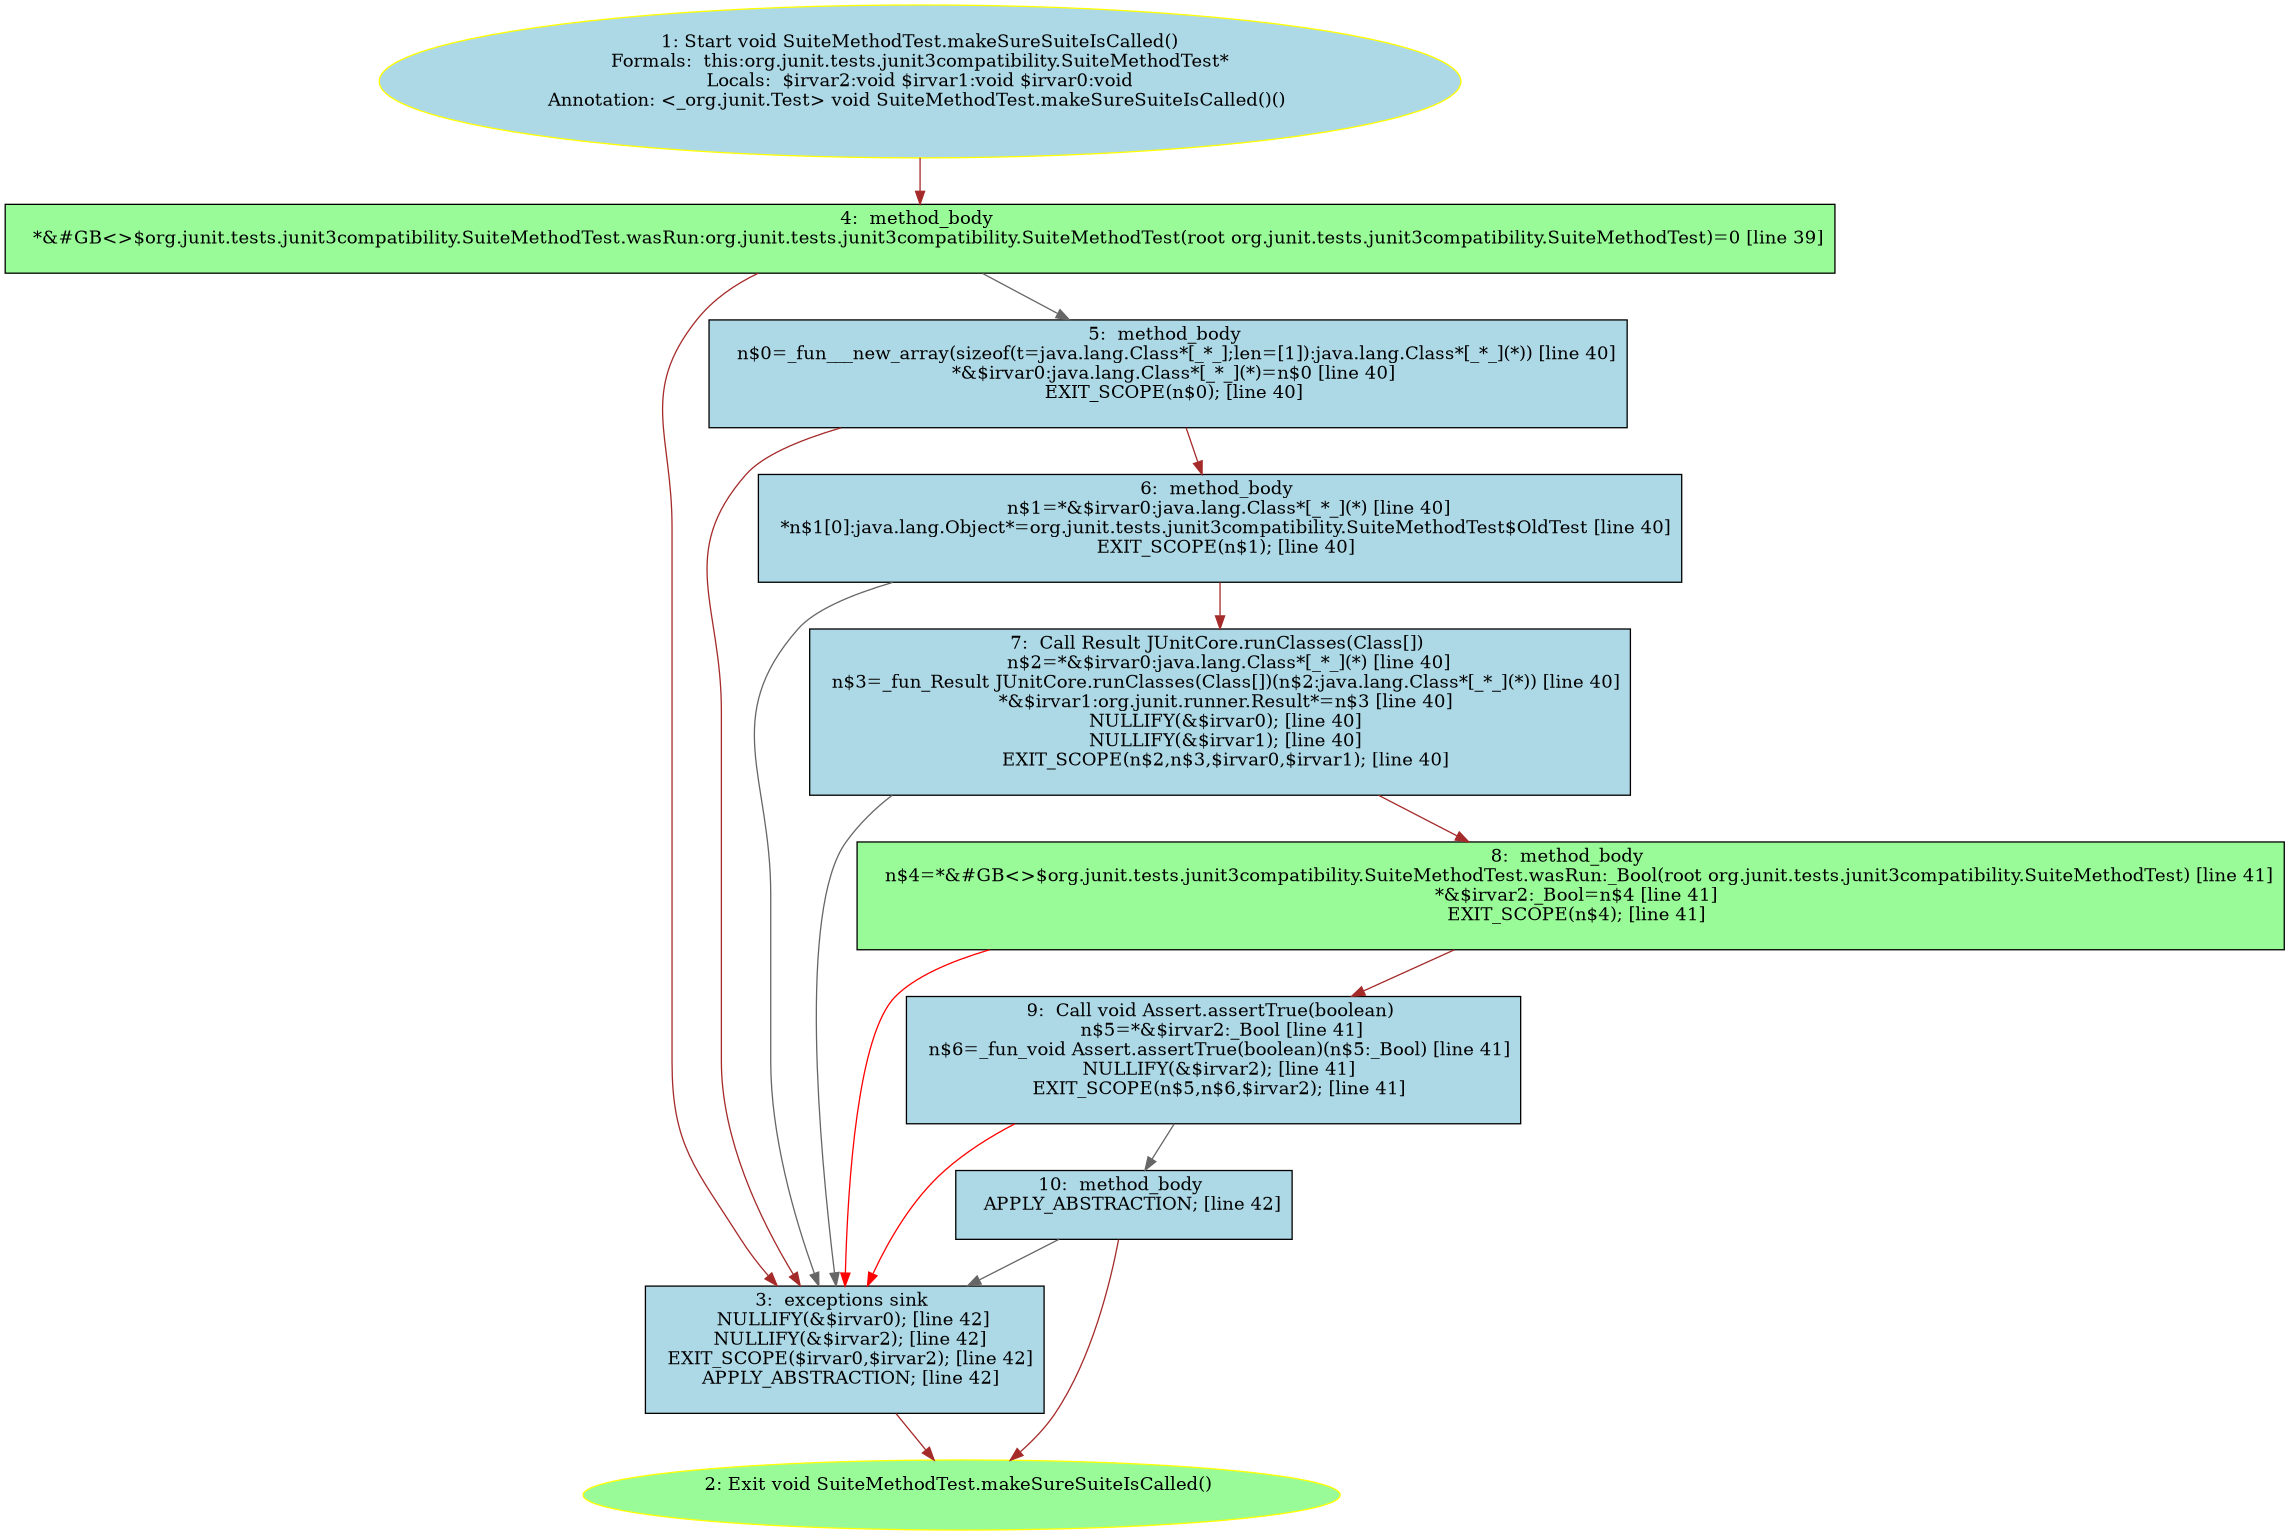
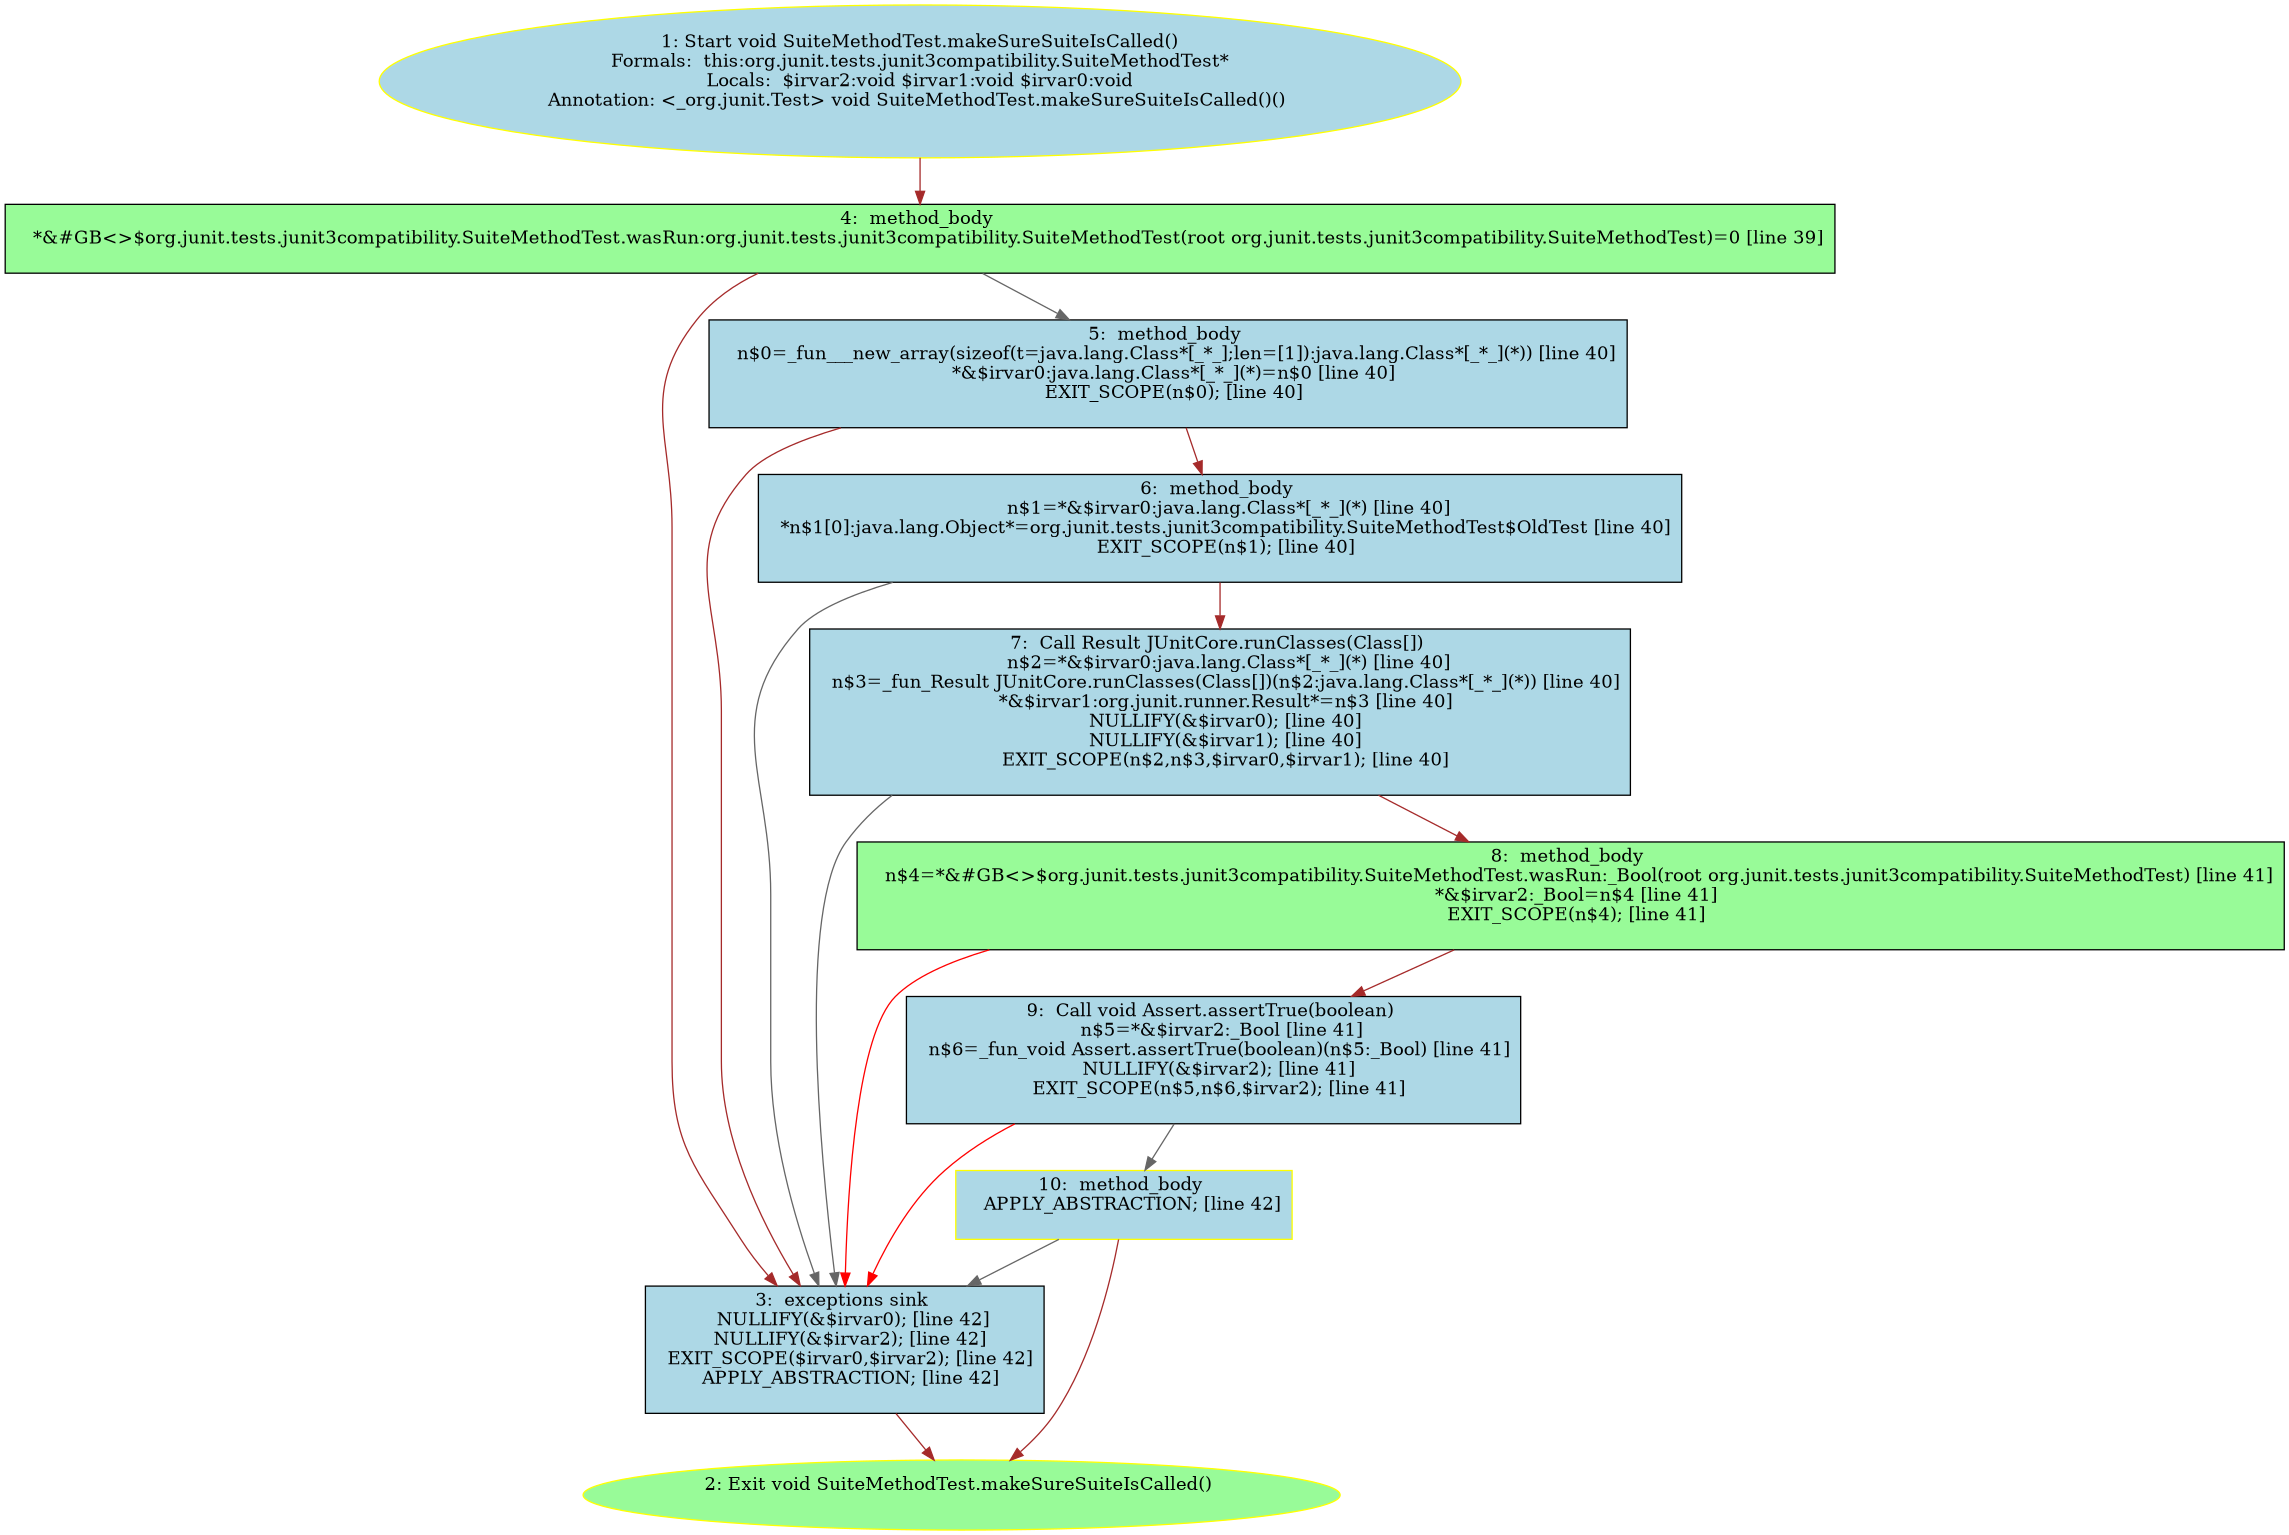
node "10:  method_body APPLY_ABSTRACTION; [line 42]": color black -> yellow
